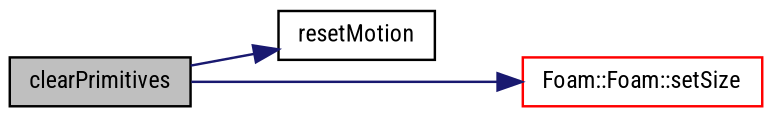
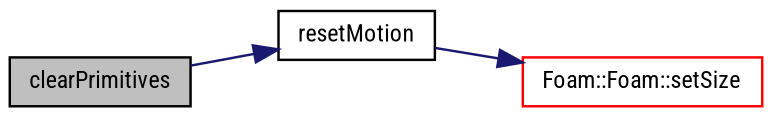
edge "clearPrimitives" -> "Foam::Foam::setSize": now "resetMotion" -> "Foam::Foam::setSize"
